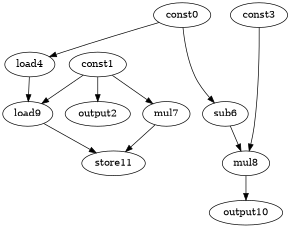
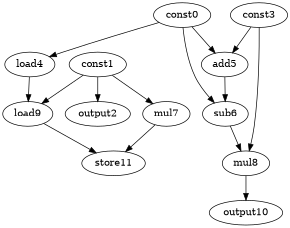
node "add5": added
